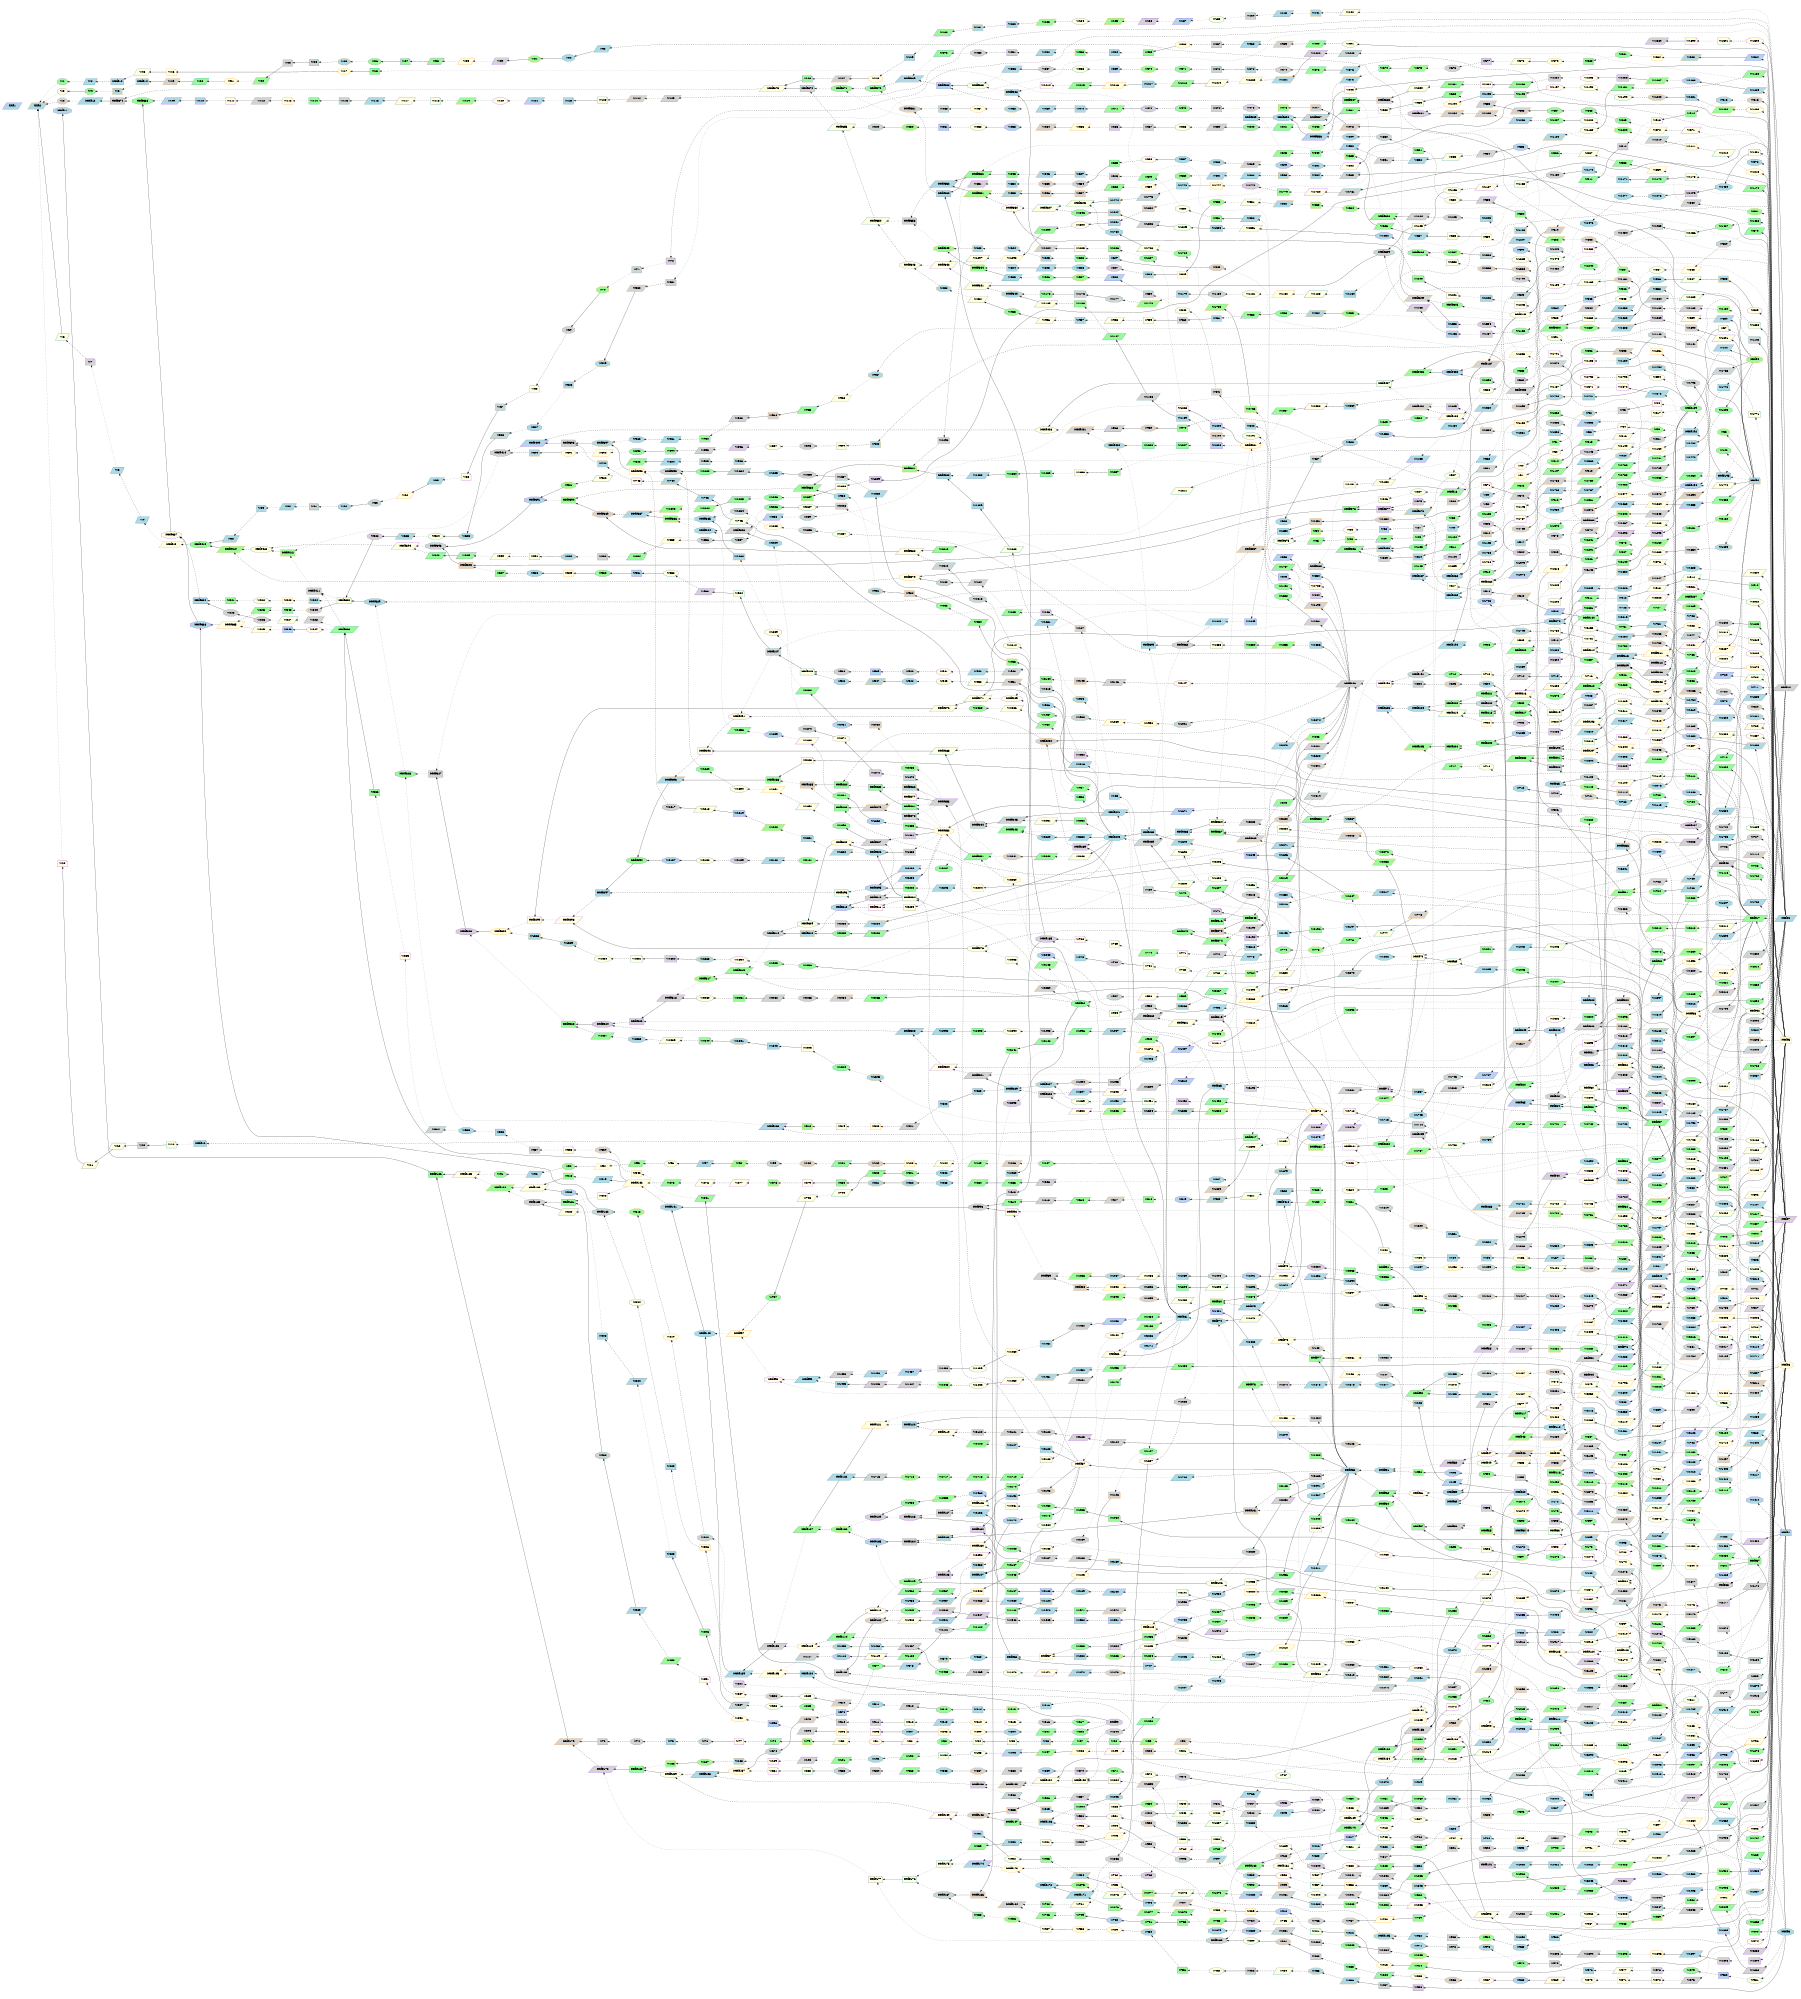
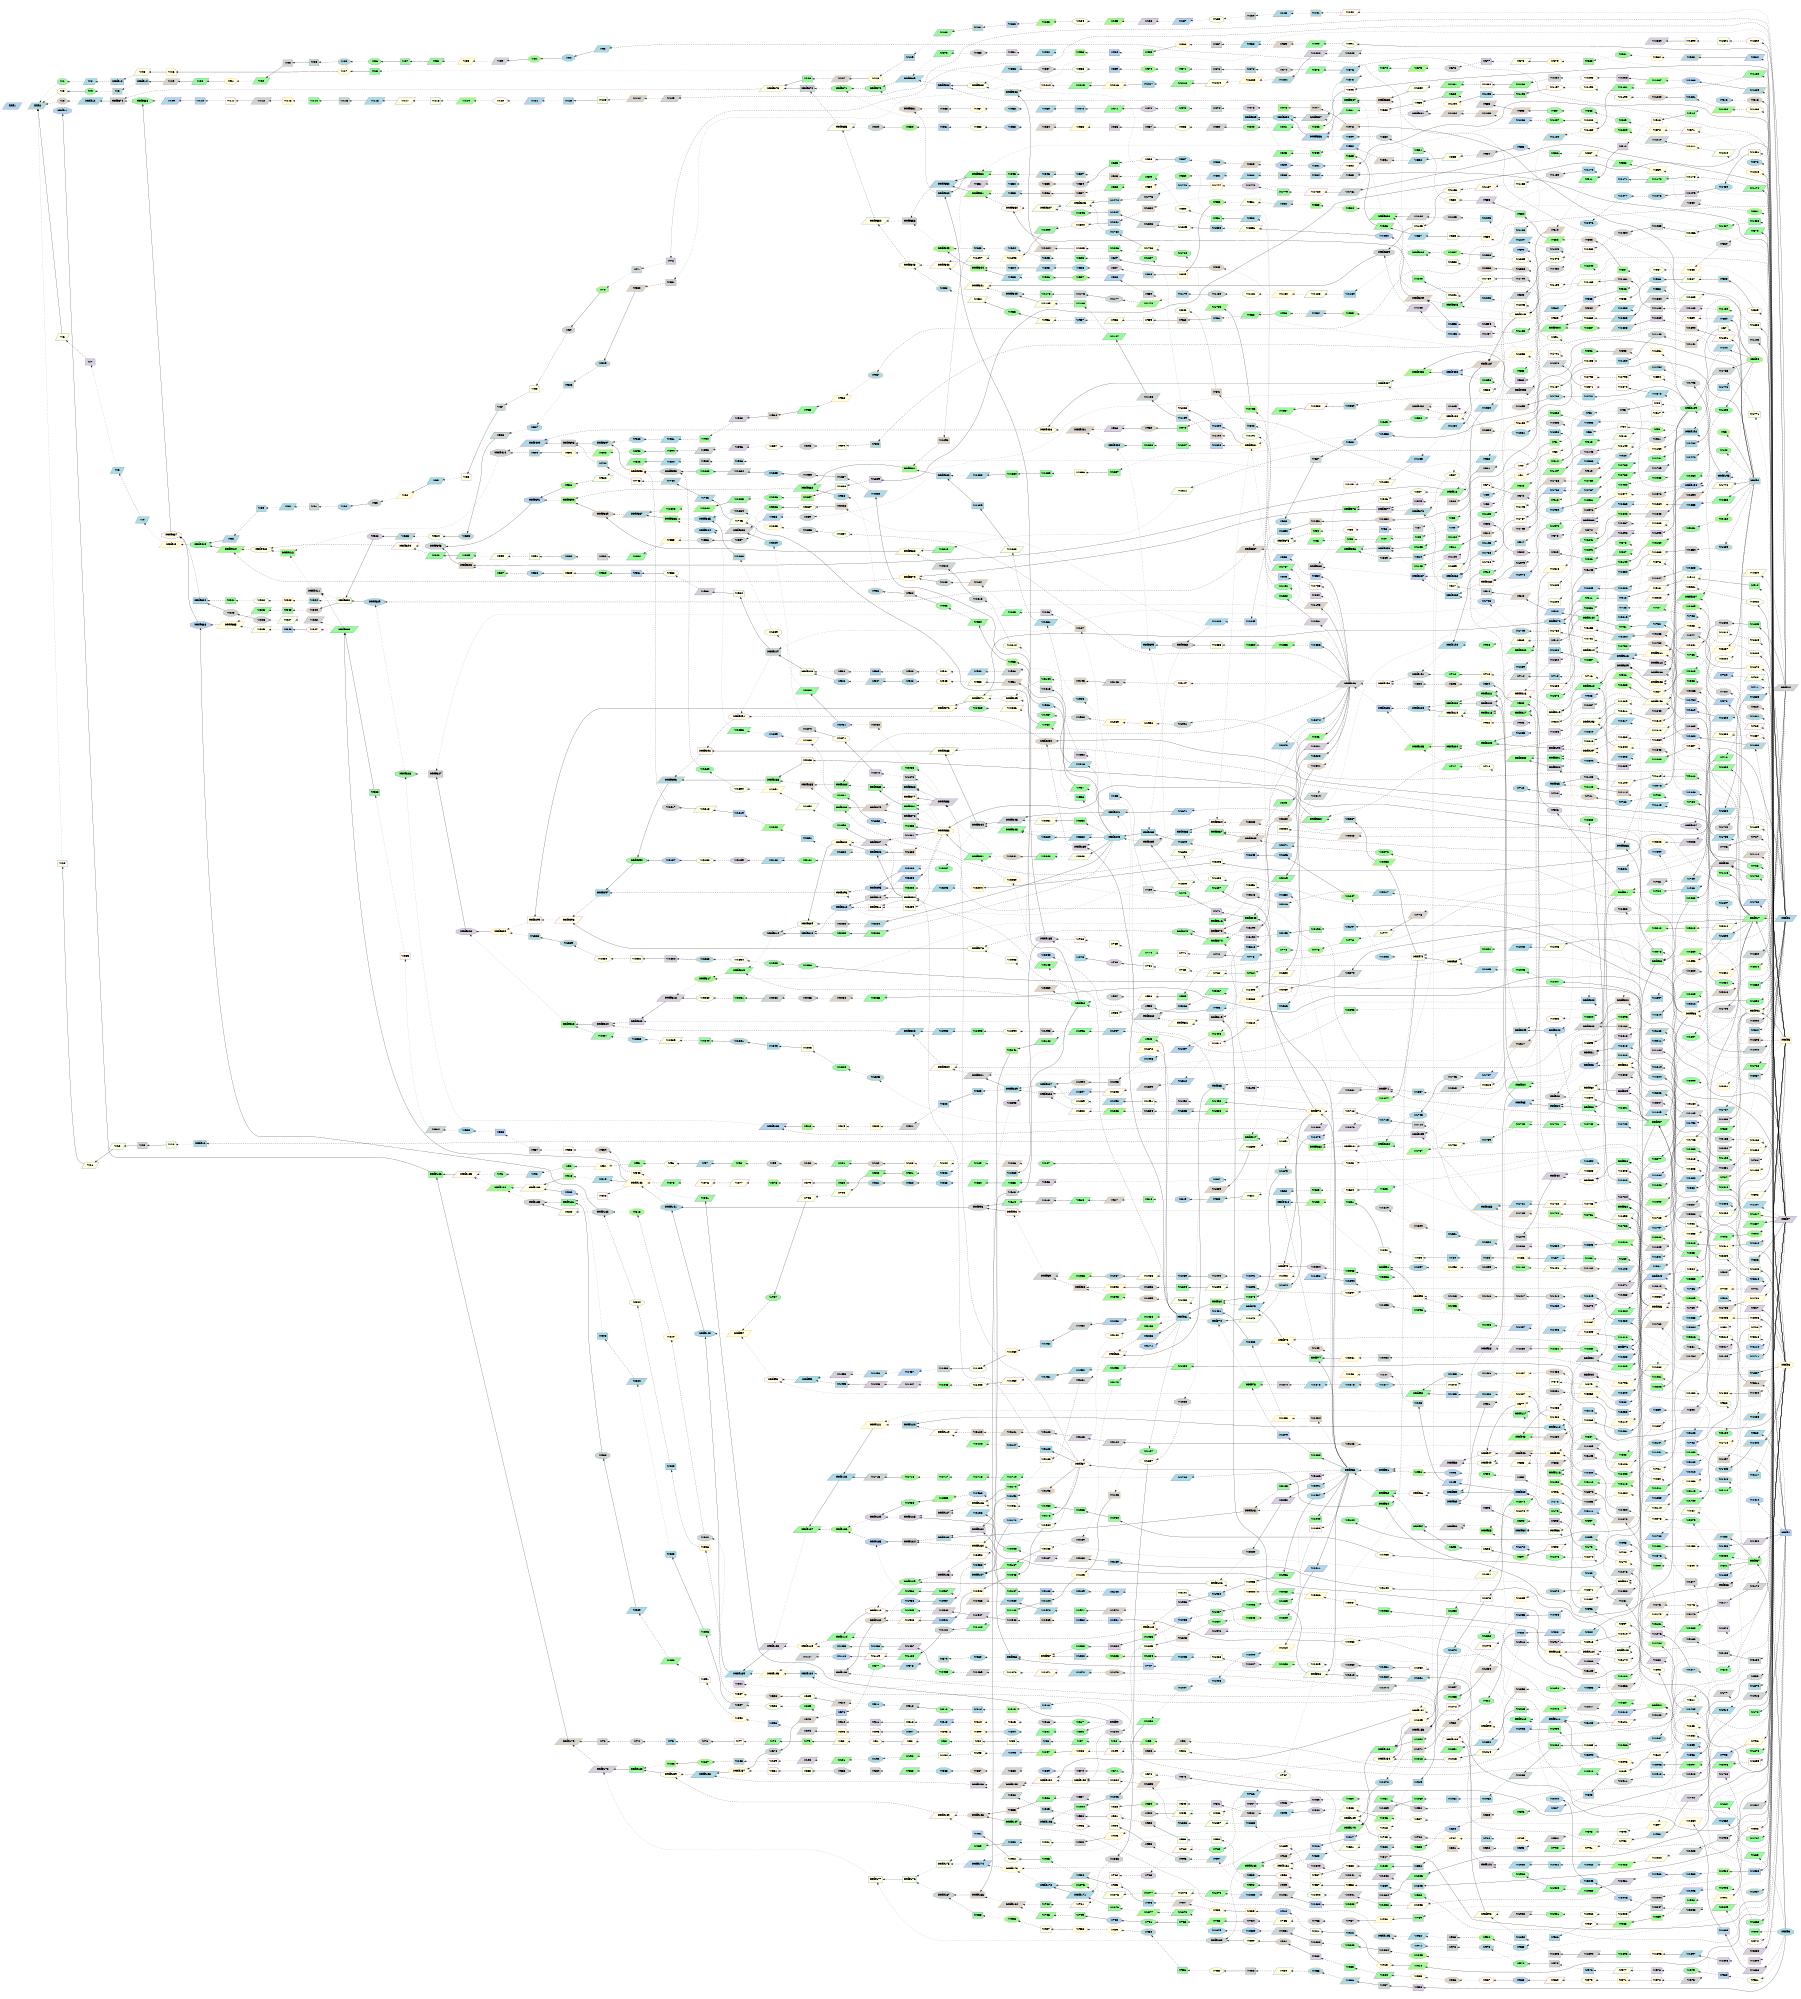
node "W1789": added
node "W392": fillcolor lightyellow -> palegreen
